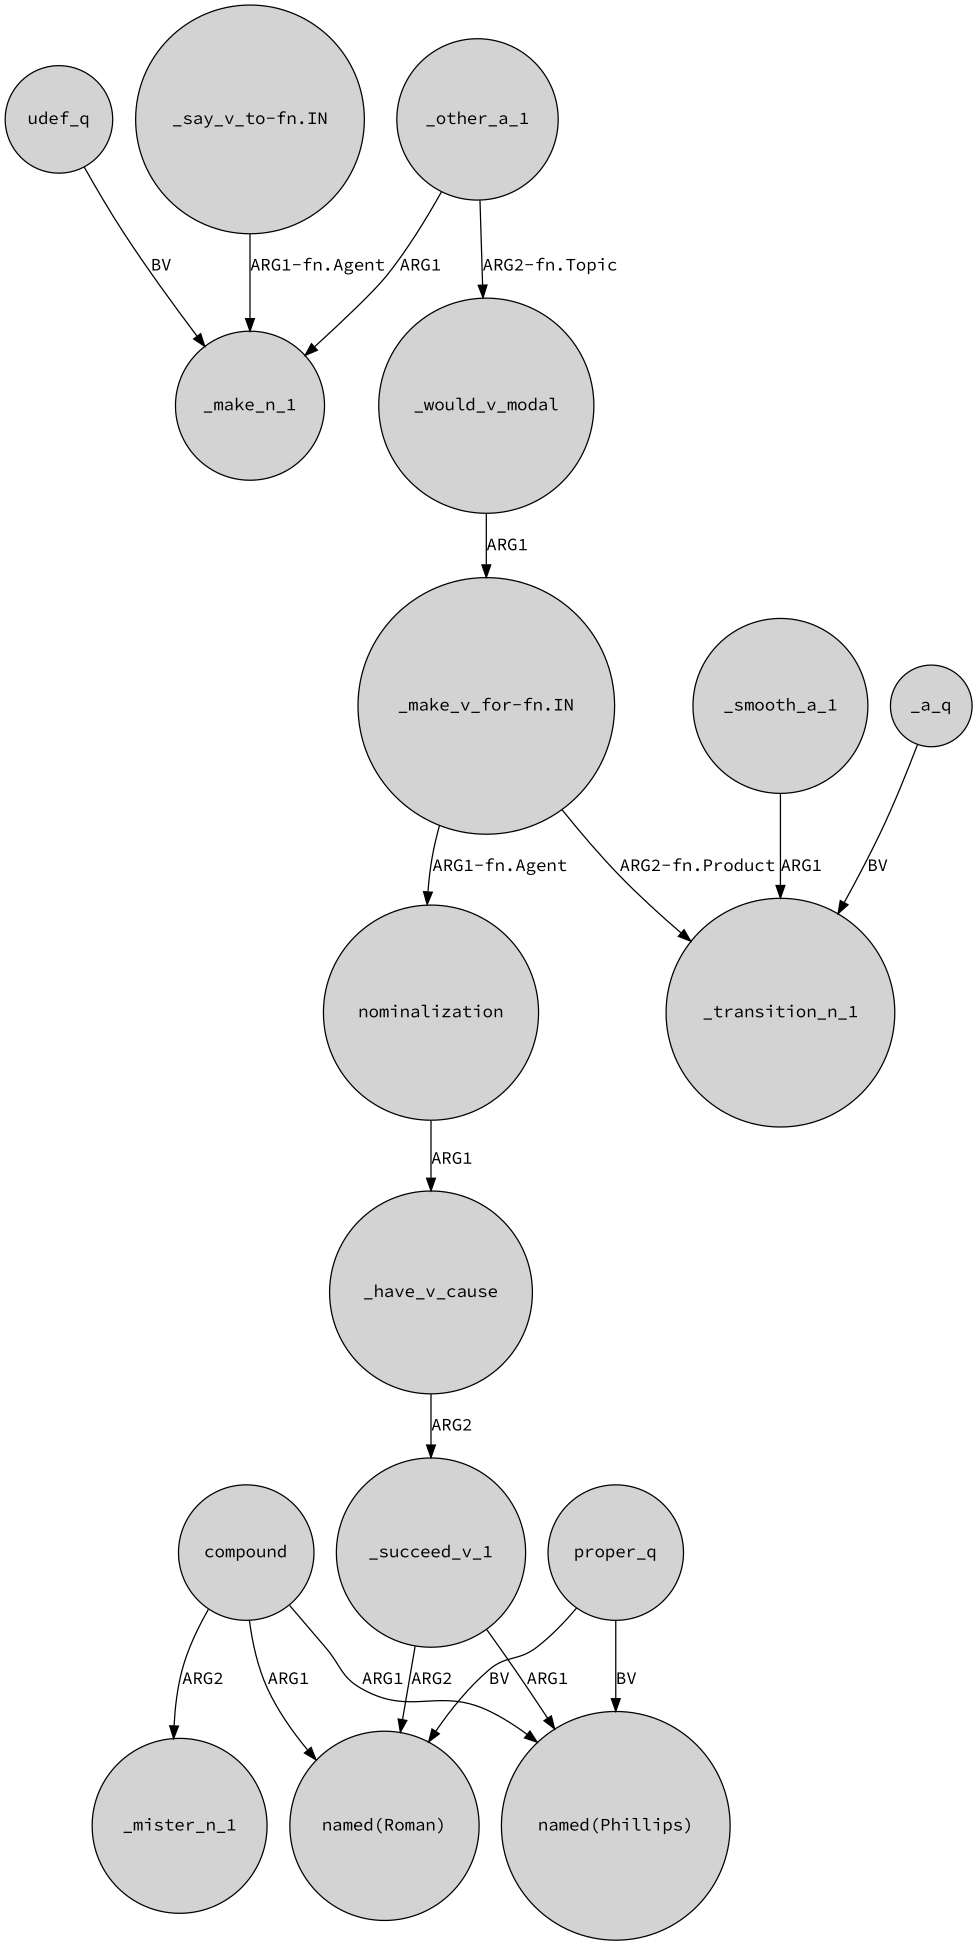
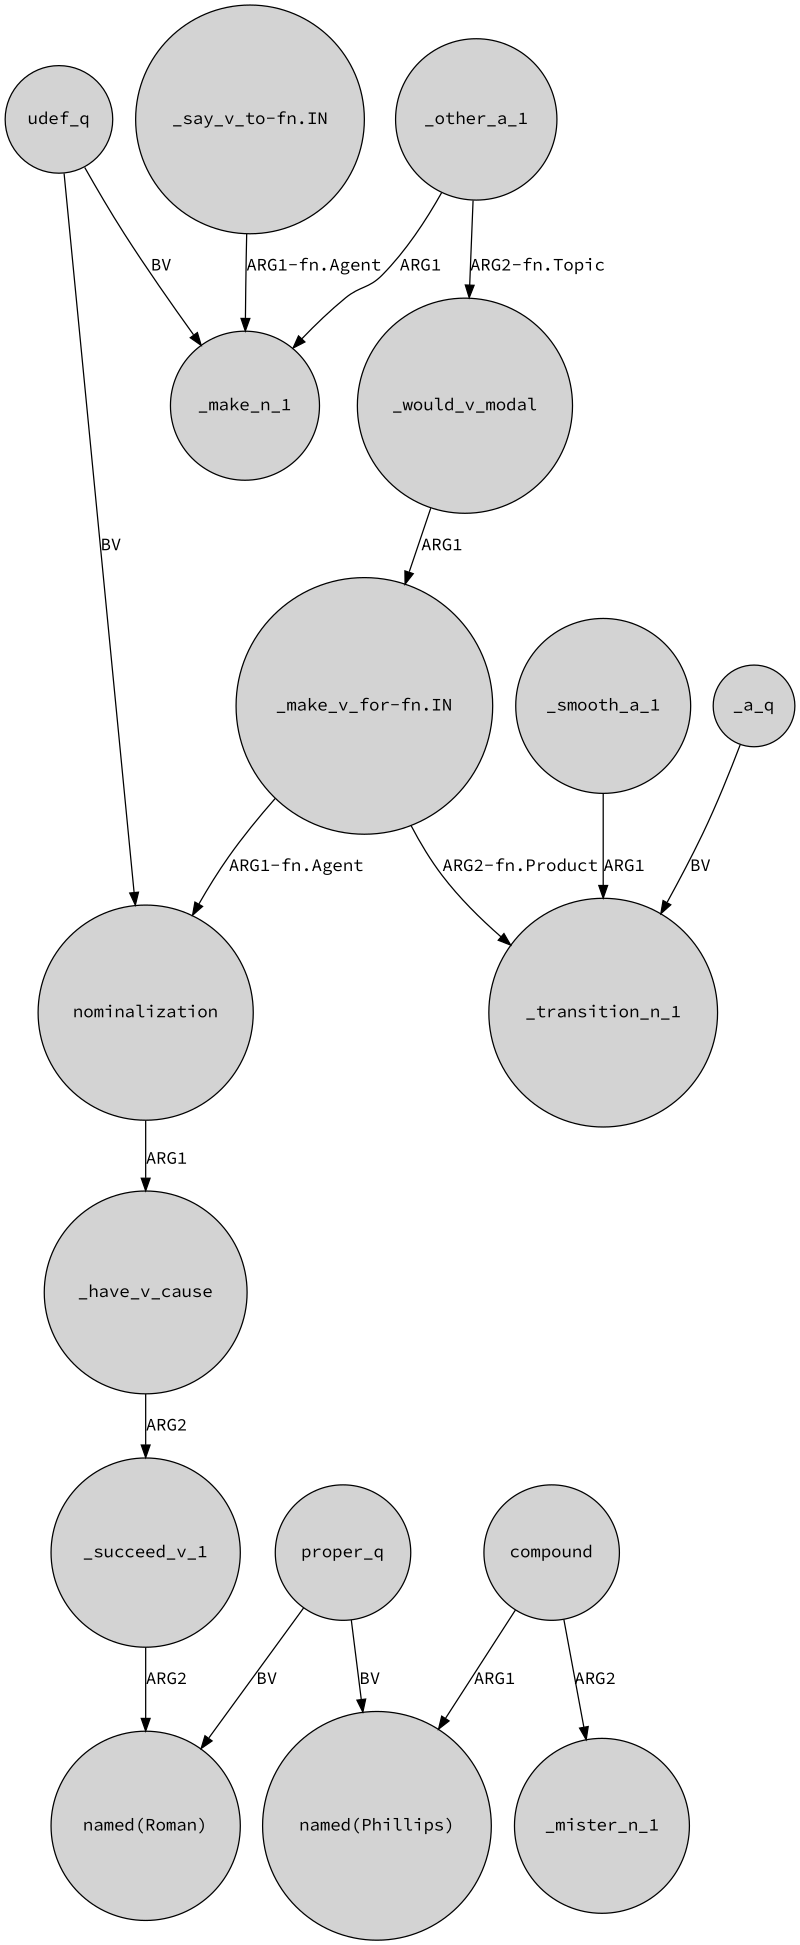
edge "udef_q" -> "nominalization": added, label "BV"
edge "_succeed_v_1" -> "named(Phillips)": removed, label "ARG1"
edge "compound" -> "named(Roman)": removed, label "ARG1"
